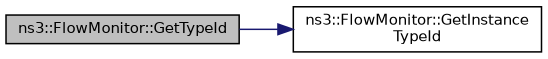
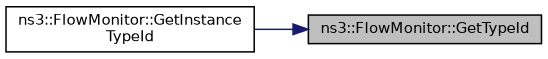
edge "ns3::FlowMonitor::GetTypeId" -> "ns3::FlowMonitor::GetInstance TypeId": reversed
